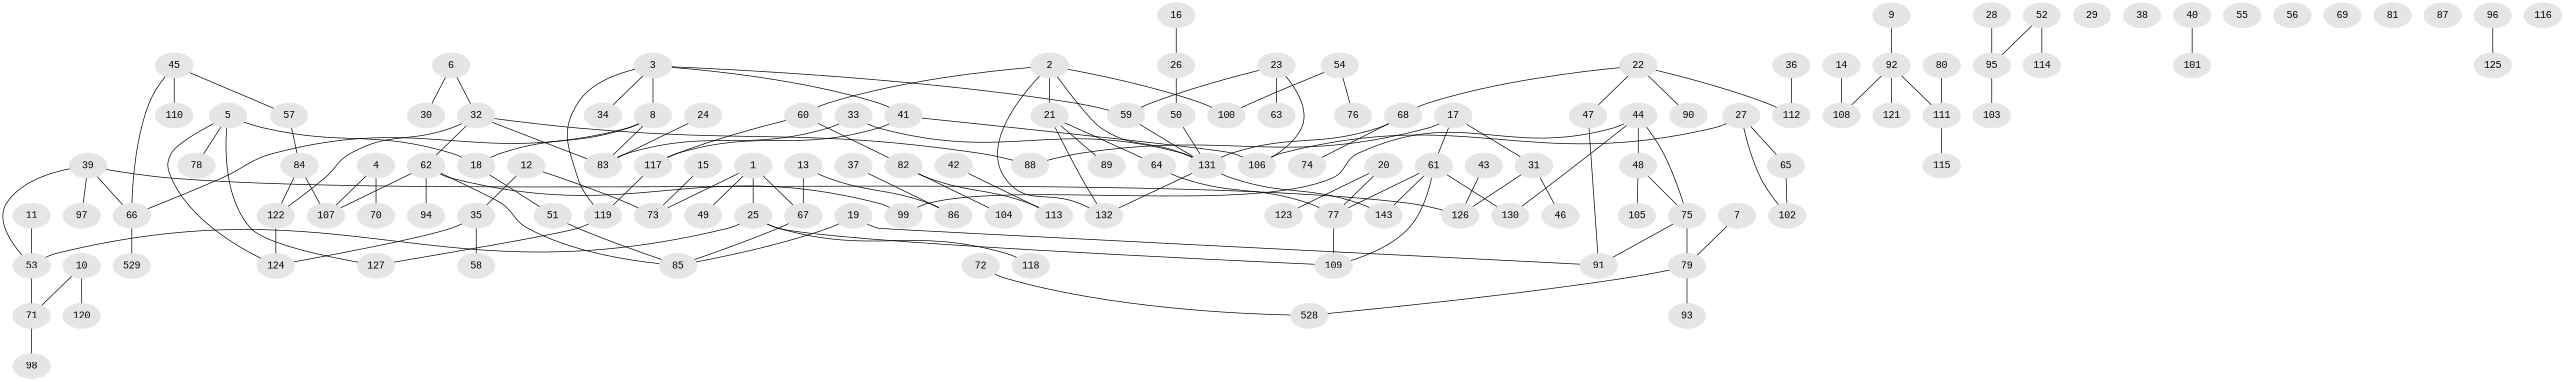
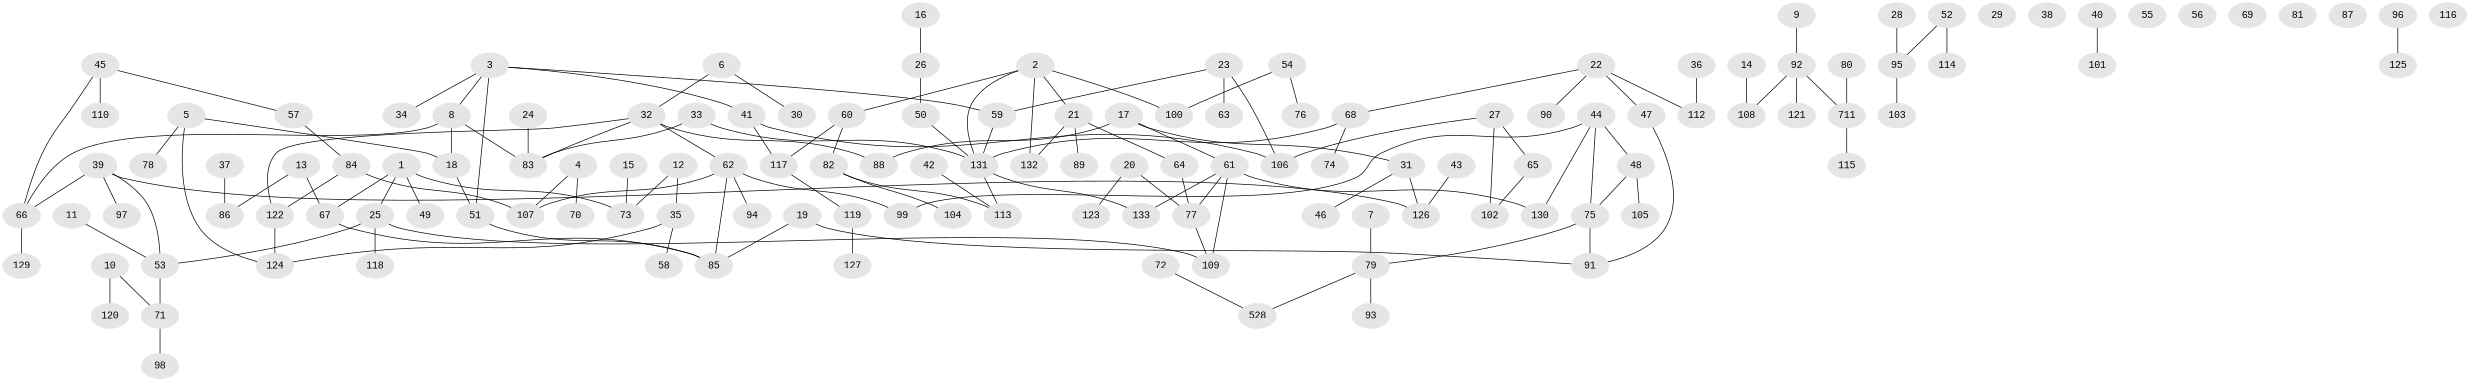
node "111": label "111" -> "711"
edge "3" -- "119": now "3" -- "51"
edge "131" -- "132": now "131" -- "113"
node "143": label "143" -> "133"
edge "5" -- "127": removed
node "529": label "529" -> "129"
